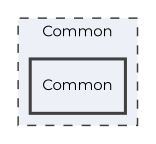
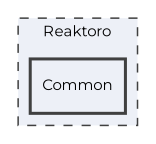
cluster "Common": label "Common" -> "Reaktoro"
